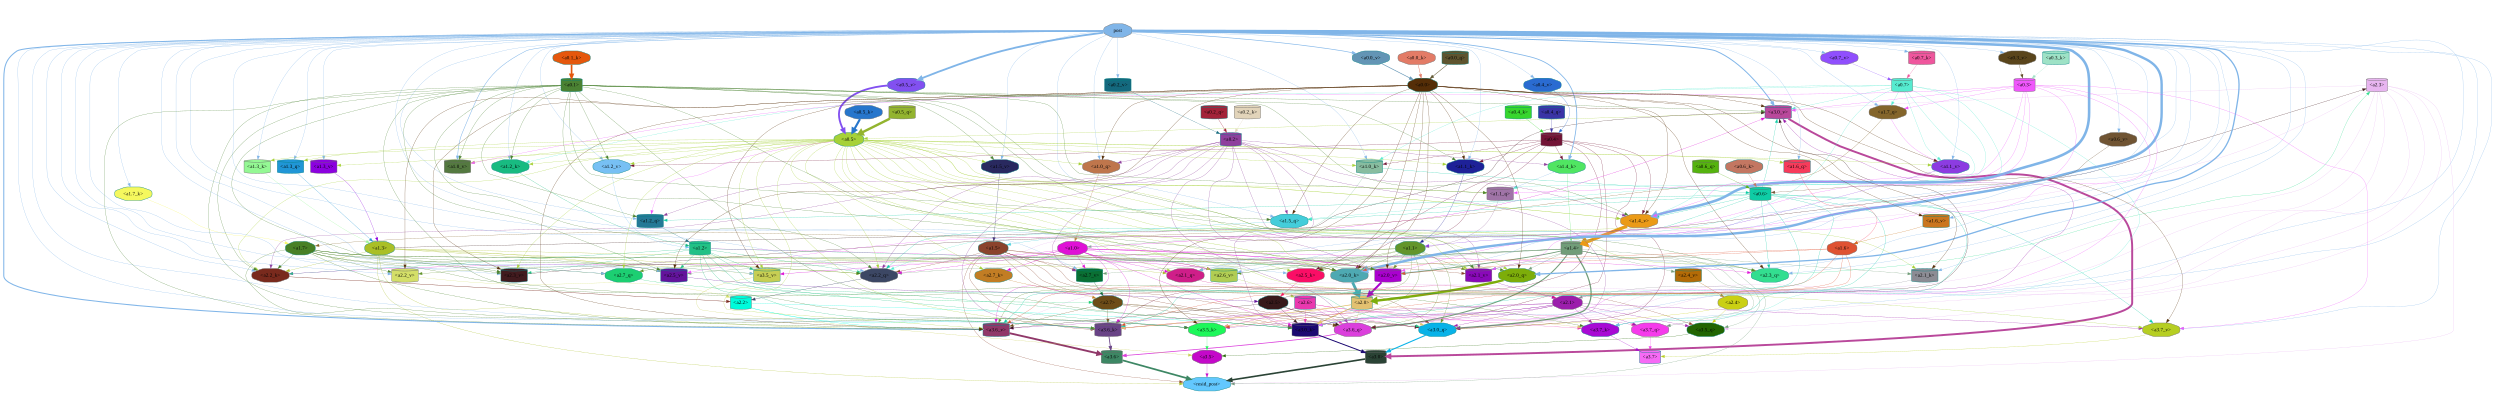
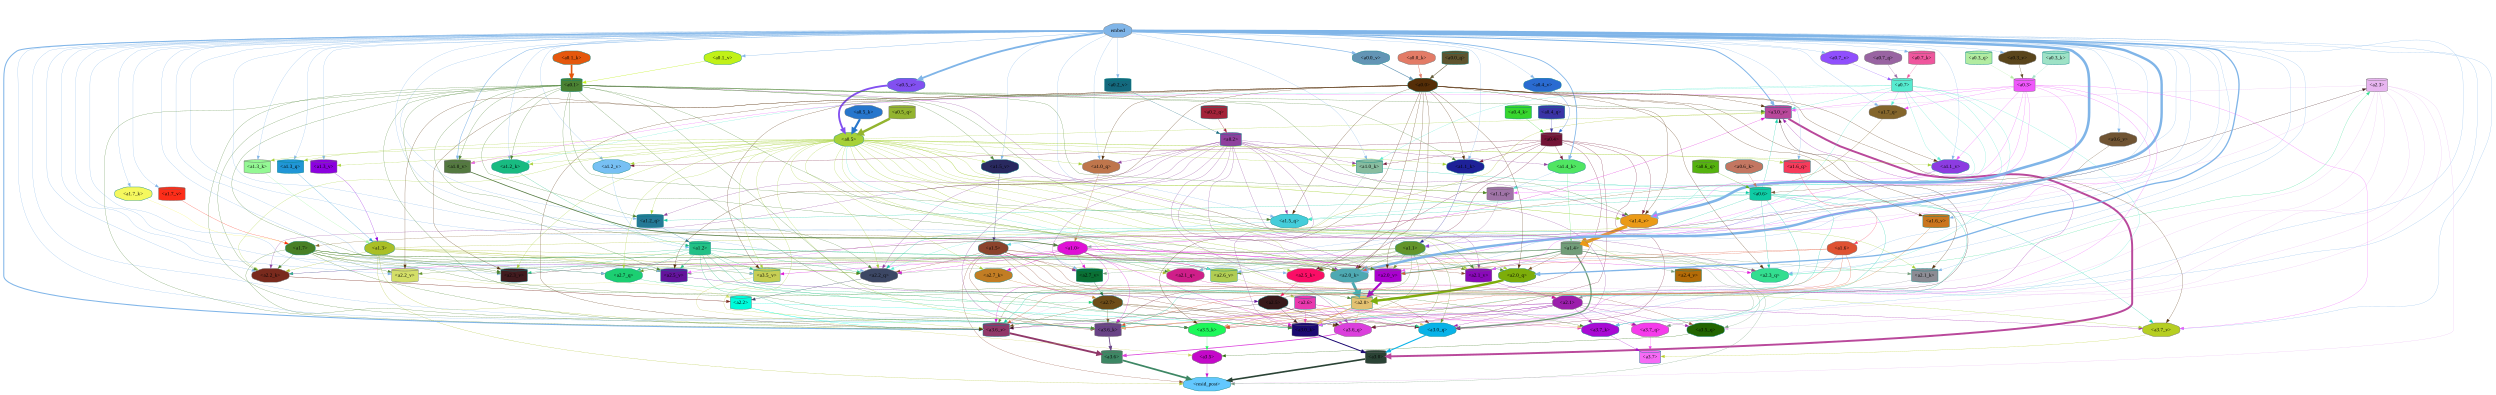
node "post": label "post" -> "embed"
node "<a0.1_v>": added
node "<a0.7_q>": added
node "<a0.3_q>": added
node "<a0.2_k>": removed
edge "<a0.1>" -> "<a1.2_v>": now "<a0.1>" -> "<a2.0>"
edge "<a3.0_v>" -> "<a0.5>": reversed
edge "<a1.7_q>" -> "<a1.1_v>": now "<a0.3>" -> "<a1.1_v>"
edge "<a0.2>" -> "<a1.0_k>": added
edge "<a0.5>" -> "<a1.2_q>": color #f056fc -> #a6d138
edge "<a0.1>" -> "<a2.3_q>": color #4b8233 -> #8f409d
node "<a1.7_v>": added
edge "<a0.6>" -> "<a1.4_v>": removed
edge "<a0.7>" -> "<a2.3_q>": added
edge "<a0.5>" -> "<a2.6_v>": color #a6d138 -> #56ebd0
edge "<a1.6_v>" -> "<a1.6>": now "<a1.6_v>" -> "<a3.5_k>"
edge "<a1.0_v>" -> "<a1.0>": added
edge "<a1.3>" -> "<a3.0_v>": color #37191a -> #aabf26
edge "<a0.2>" -> "<a2.0_k>": added
edge "<a1.2>" -> "<a2.6_v>": color #df11d6 -> #22c185
edge "<a1.2>" -> "<a2.7_q>": added
edge "<a1.4>" -> "<a2.0_q>": color #719d79 -> #6d4c18
edge "<a1.0>" -> "<a2.1_q>": color #df11d6 -> #4b8233
node "<a2.4>": removed
edge "<a1.4>" -> "<a3.6_q>": removed
